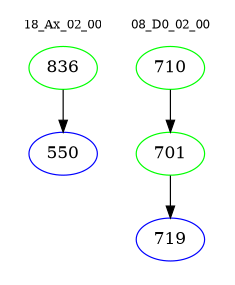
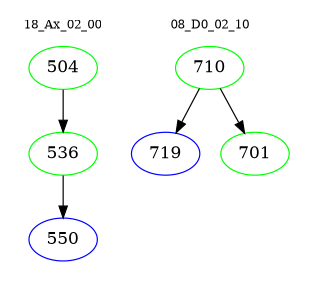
cluster "08_D0_02_00": label "08_D0_02_00" -> "08_D0_02_10"
node "836": label "836" -> "536"
node "504": added
edge "701" -> "719": now "710" -> "719"
